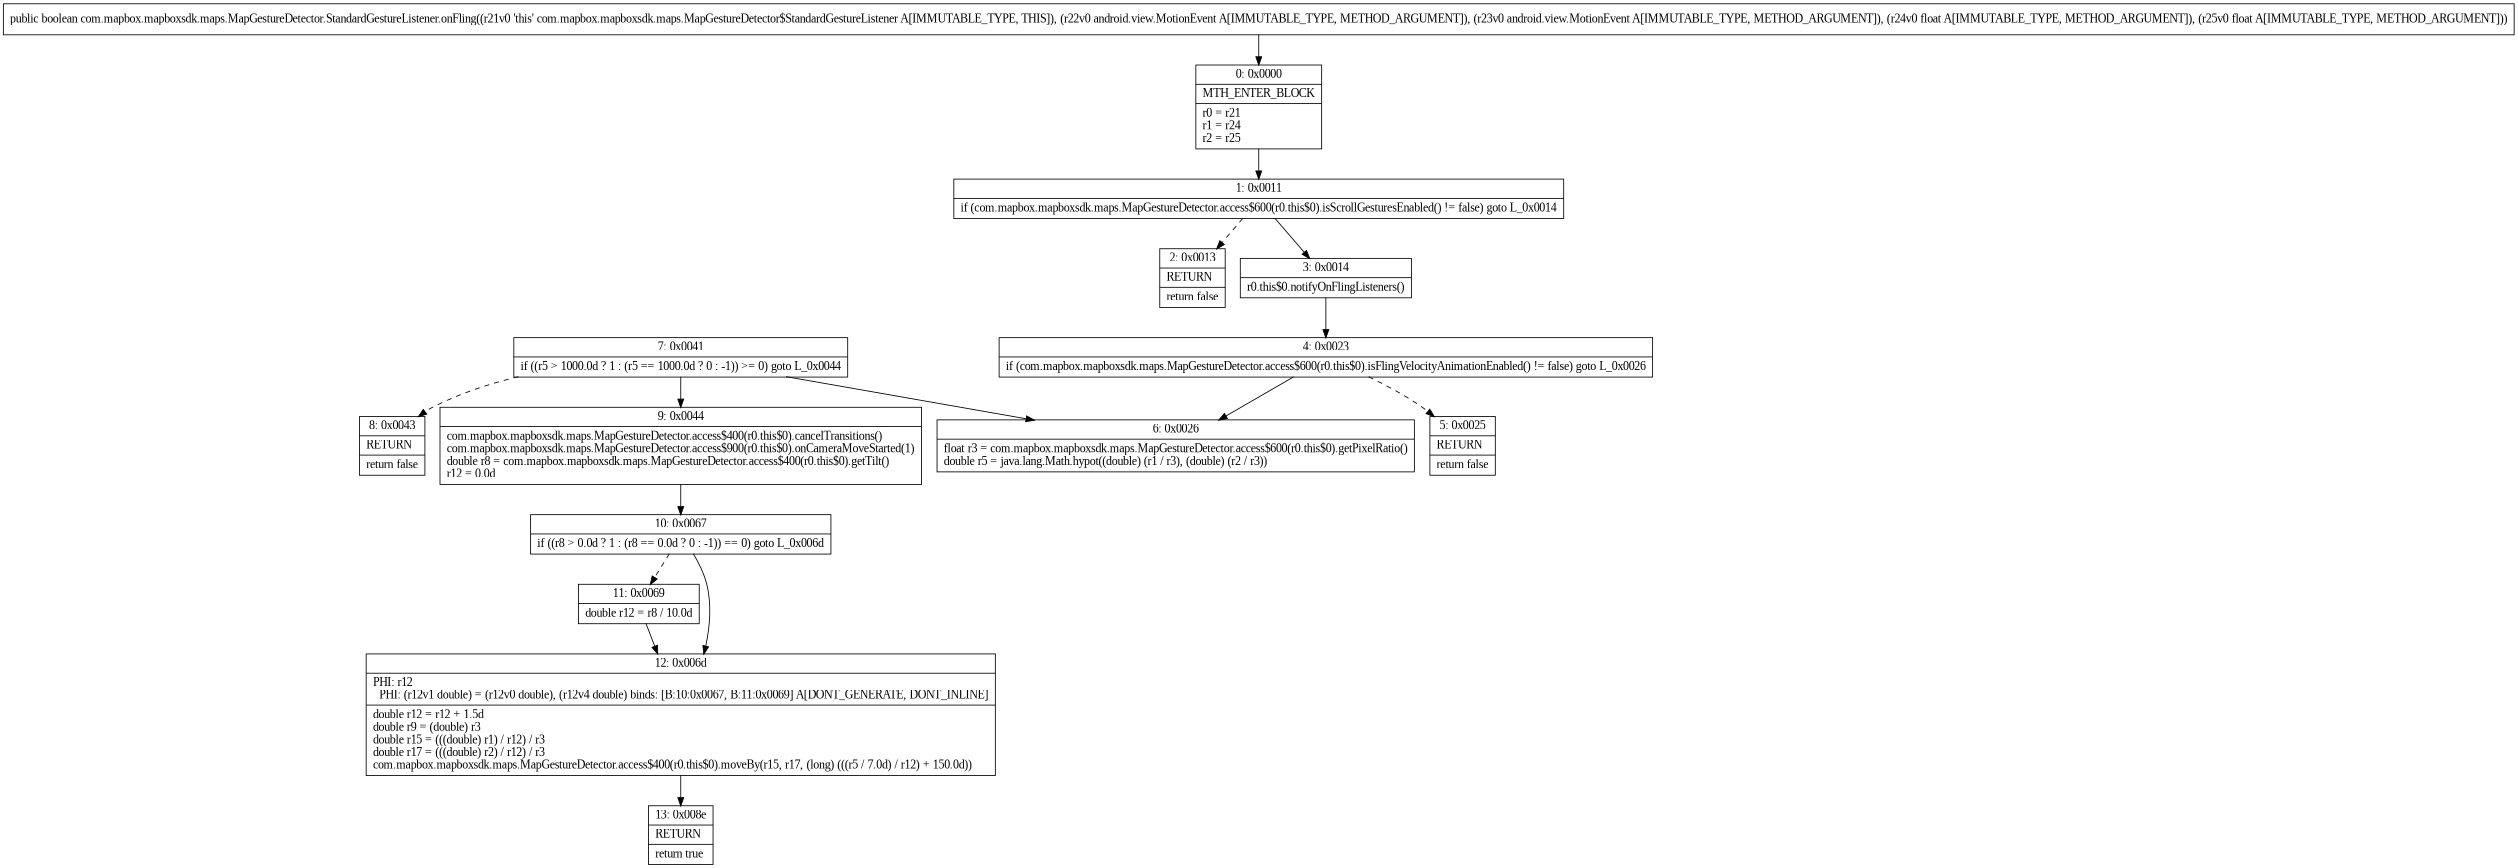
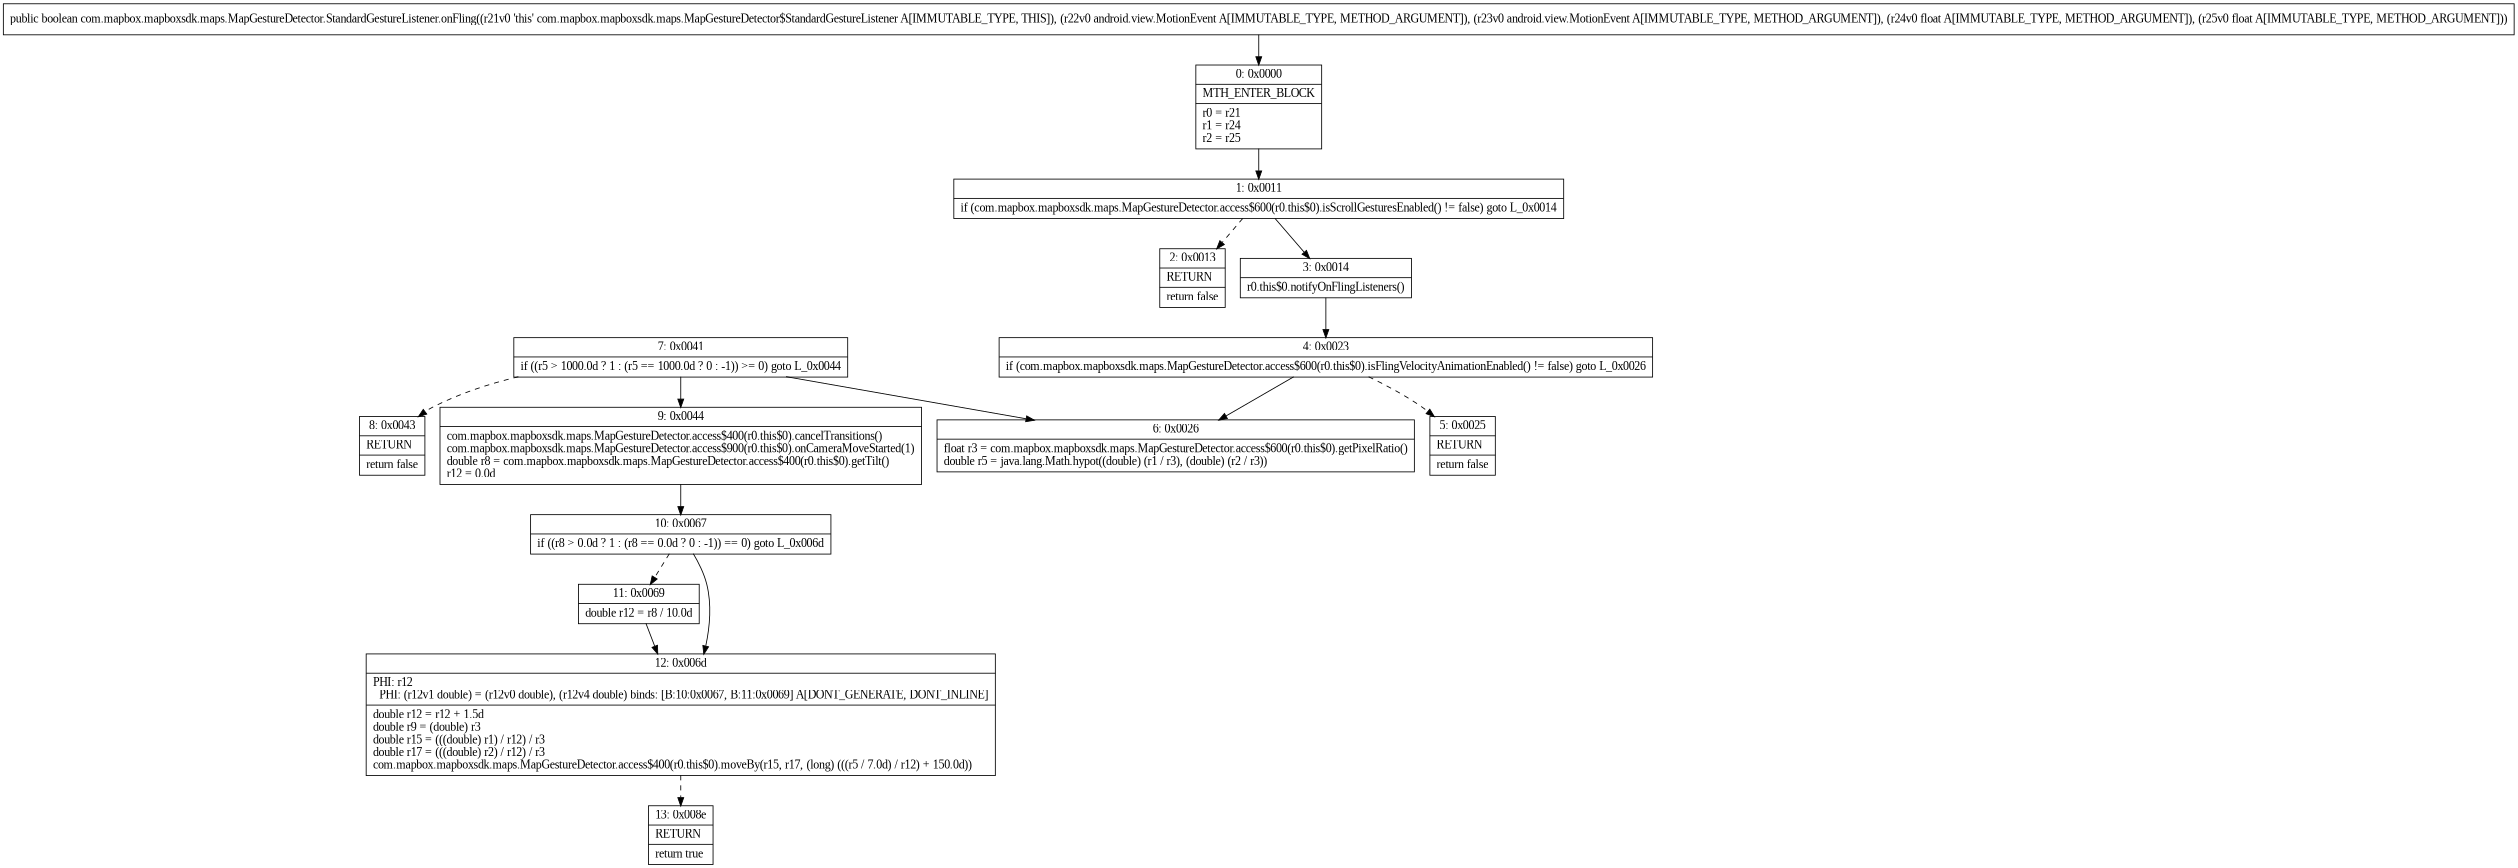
edge "12: 0x006d" -> "13: 0x008e": style solid -> dashed
